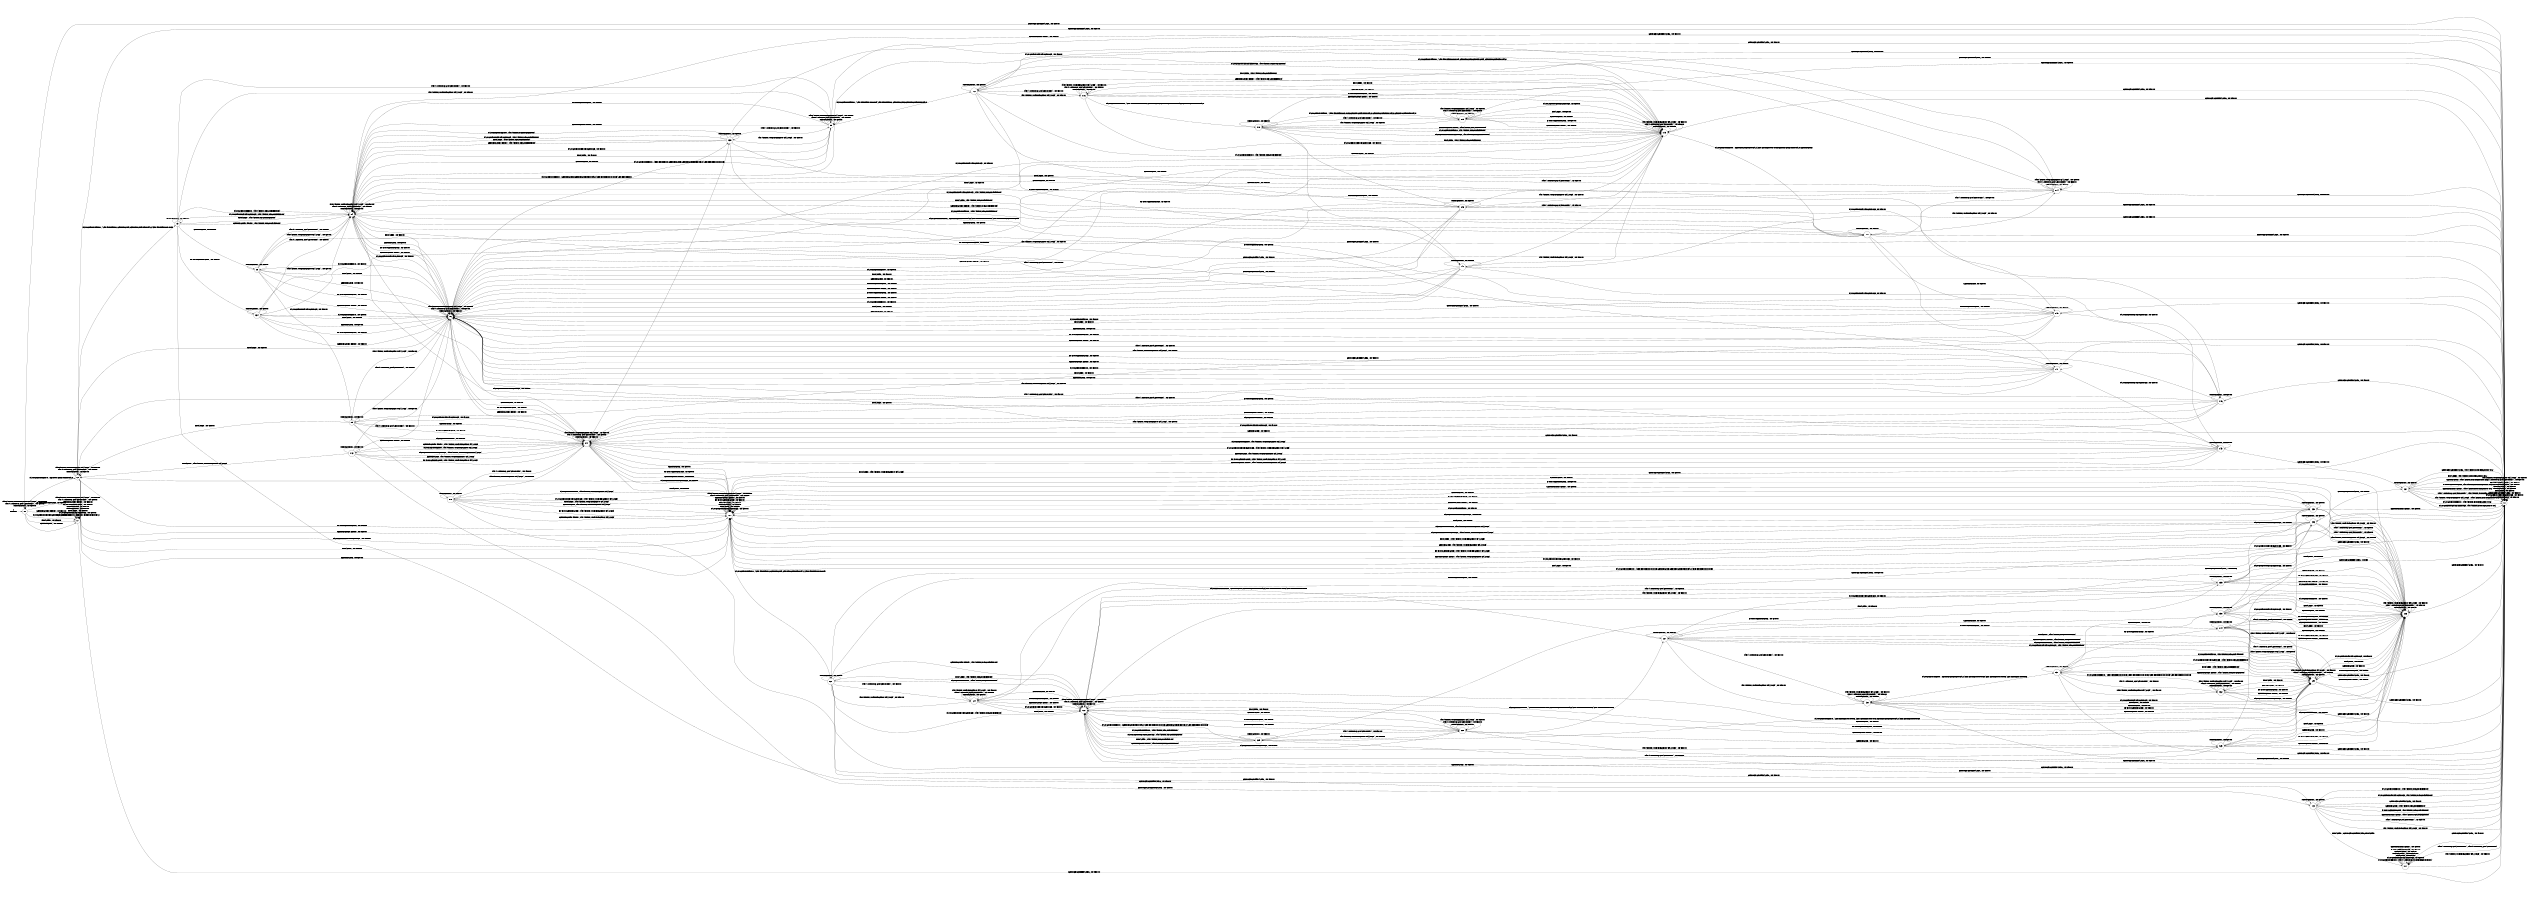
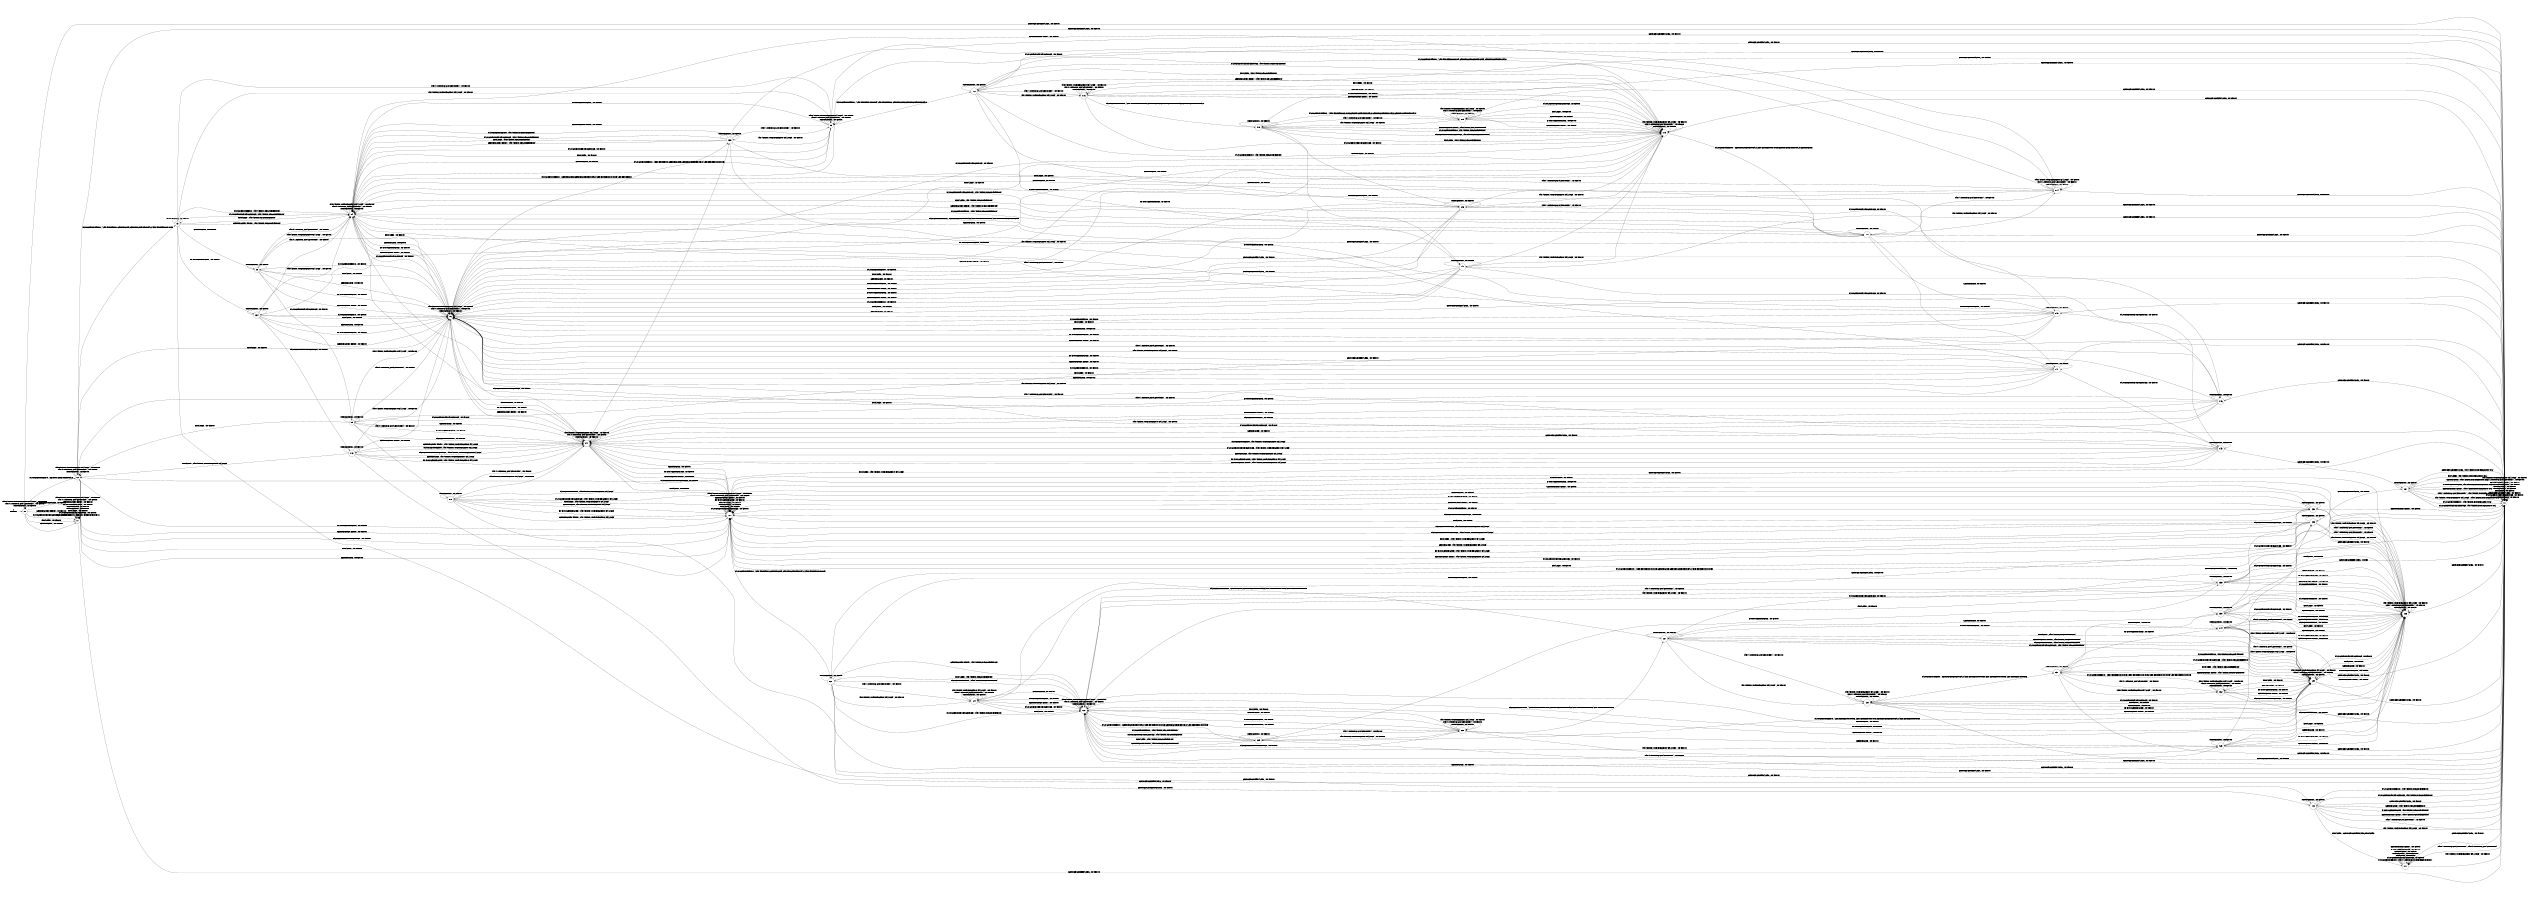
edge "s34" -> "s42": added, label "RSA_CLIENT_KEY_EXCHANGE / TIMEOUT"
